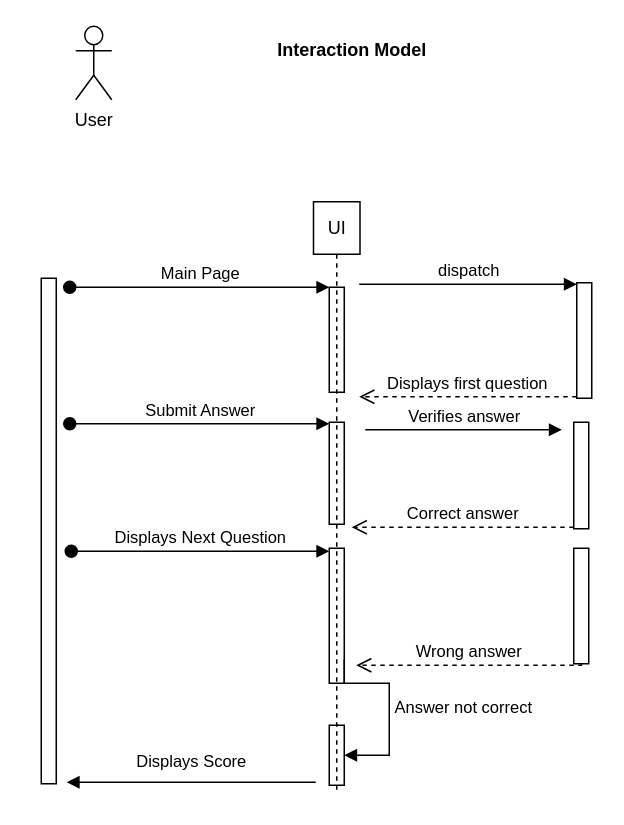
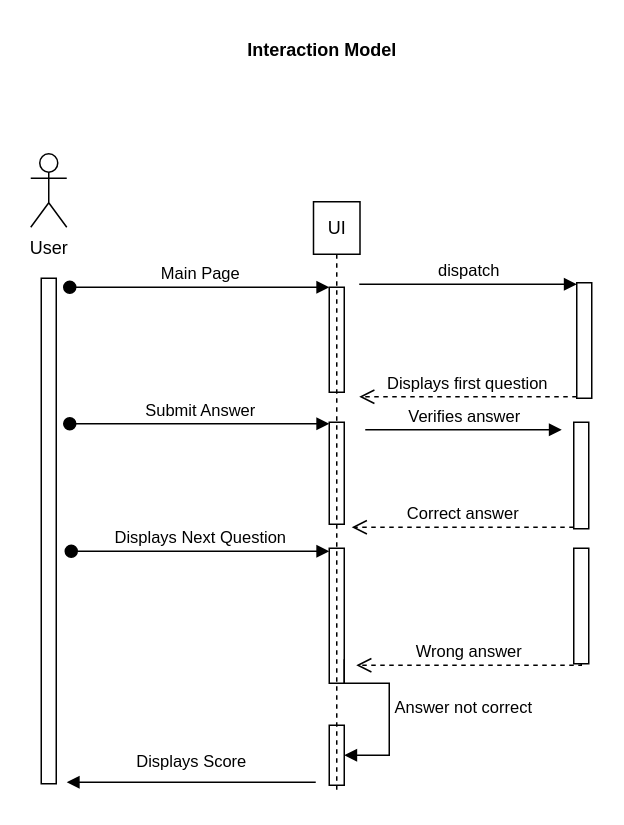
node "Interaction Model": moved (352, 50) -> (322, 50)
node "User": moved (94, 63) -> (49, 191)
